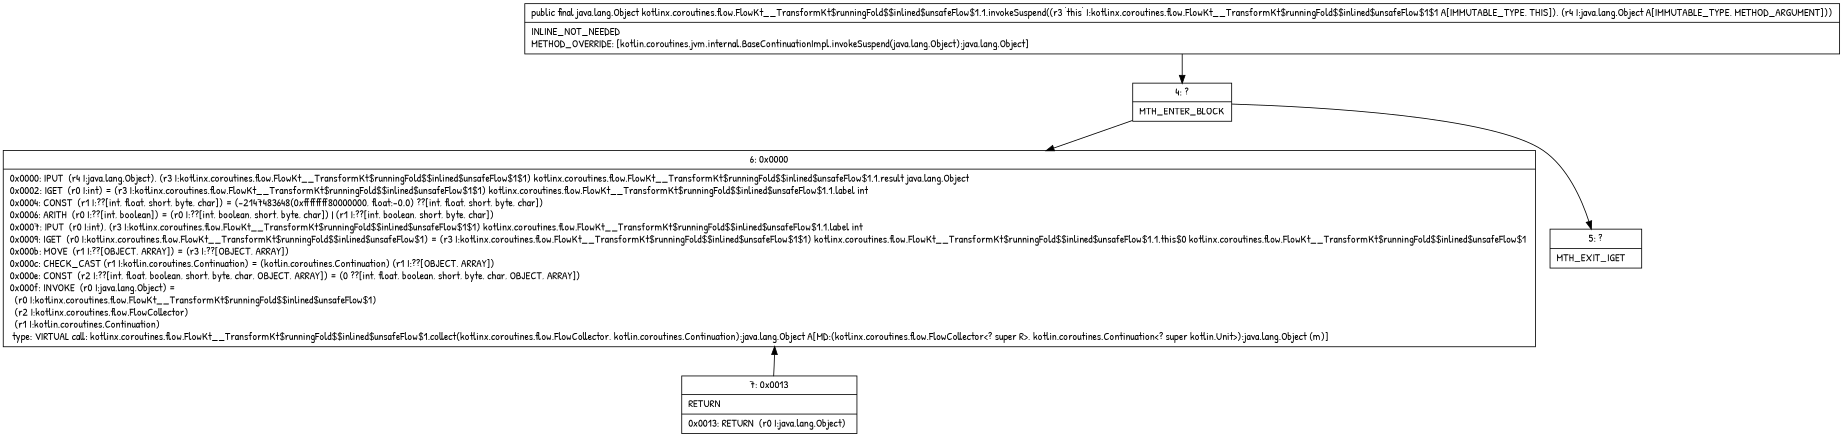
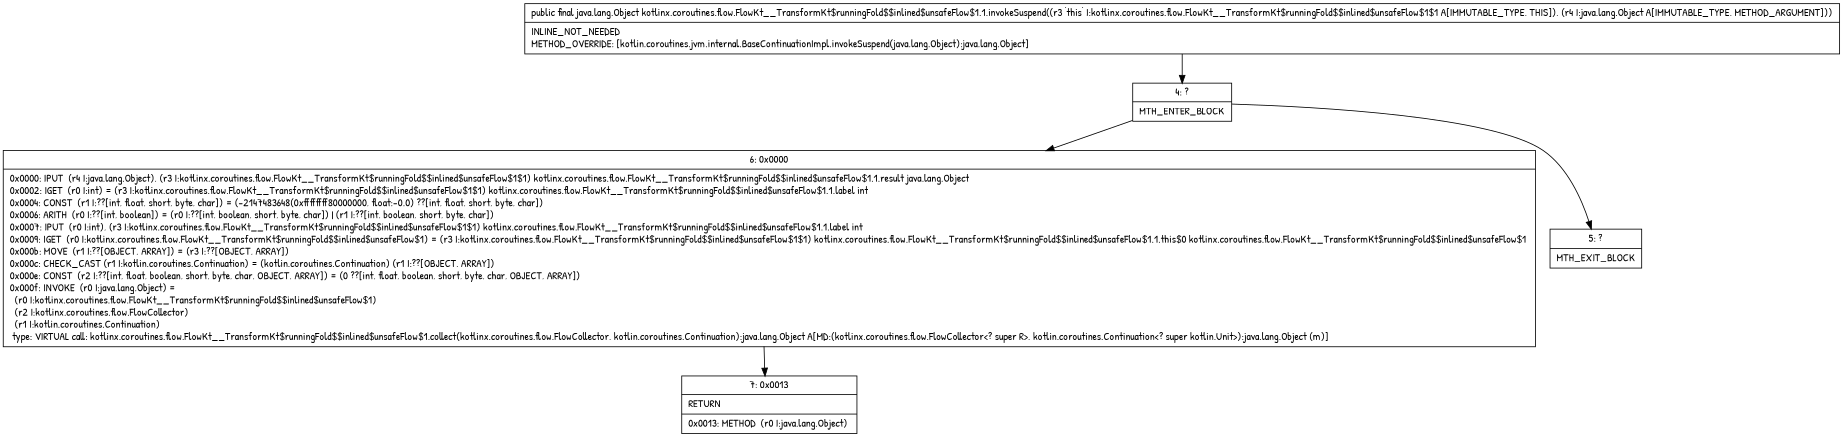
node "5: ?": text "MTH_EXIT_IGET" -> "MTH_EXIT_BLOCK"
edge "7: 0x0013" -> "6: 0x0000": reversed
node "7: 0x0013": text "0x0013: RETURN  (r0 I:java.lang.Object)" -> "0x0013: METHOD  (r0 I:java.lang.Object)"
